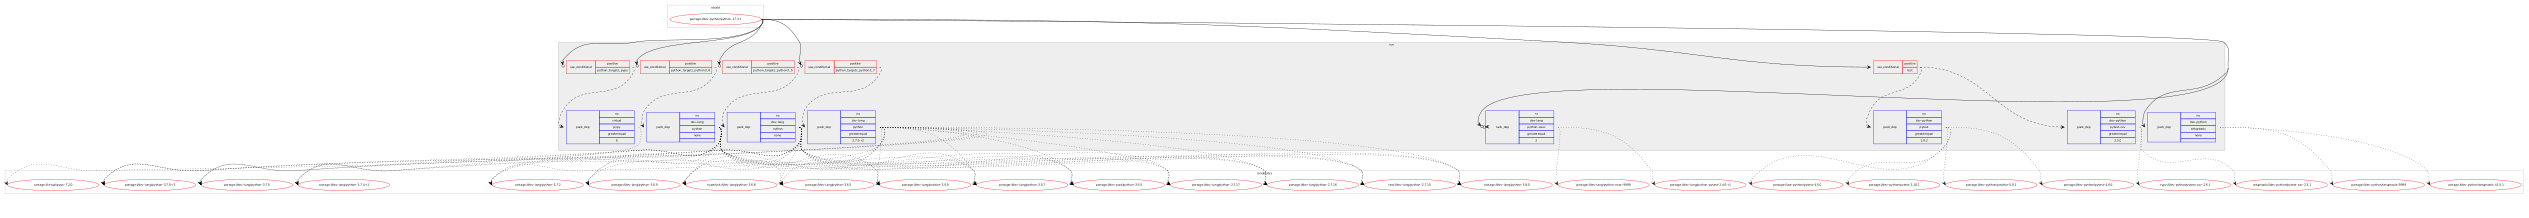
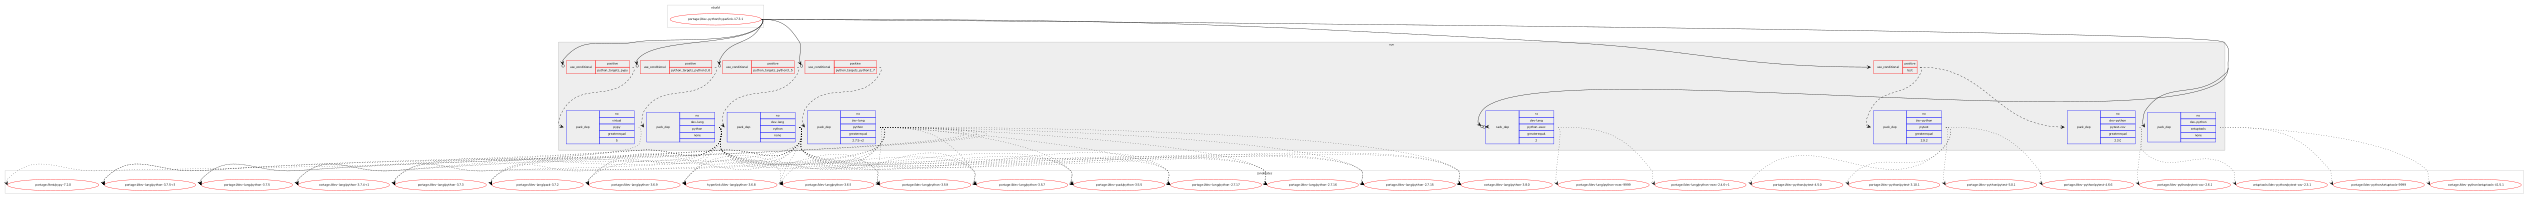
node "portage://dev-python/python-17.3.1": label "portage://dev-python/python-17.3.1" -> "portage://dev-python/hyperlink-17.3.1"
node "portage://virtual/pypy-7.2.0": label "portage://virtual/pypy-7.2.0" -> "portage://test/pypy-7.2.0"
node "portage://dev-lang/python-3.7.3": added
node "portage://dev-lang/python-3.7.2": label "portage://dev-lang/python-3.7.2" -> "portage://dev-lang/pack-3.7.2"
node "portage://dev-lang/positive-3.5.9": label "portage://dev-lang/positive-3.5.9" -> "portage://dev-lang/python-3.5.9"
node "test://dev-lang/python-2.7.15": label "test://dev-lang/python-2.7.15" -> "portage://dev-lang/python-2.7.15"
node "portage://dev-lang/python-pytest-2.4.6-r1": label "portage://dev-lang/python-pytest-2.4.6-r1" -> "portage://dev-lang/python-exec-2.4.6-r1"
node "portage://use-python/pytest-4.5.0": label "portage://use-python/pytest-4.5.0" -> "portage://dev-python/pytest-4.5.0"
node "portage://dev-python/positive-5.0.1": label "portage://dev-python/positive-5.0.1" -> "portage://dev-python/pytest-5.0.1"
node "pypy://dev-python/pytest-cov-2.6.1": label "pypy://dev-python/pytest-cov-2.6.1" -> "portage://dev-python/pytest-cov-2.6.1"
